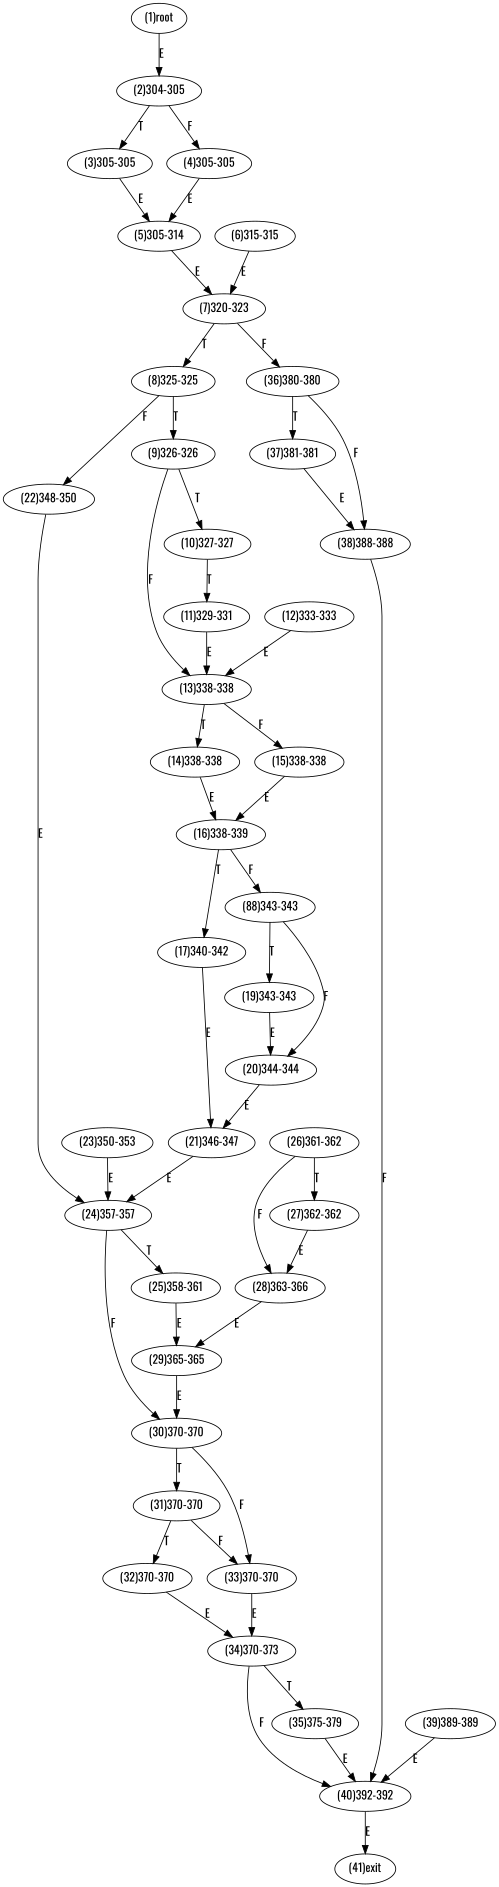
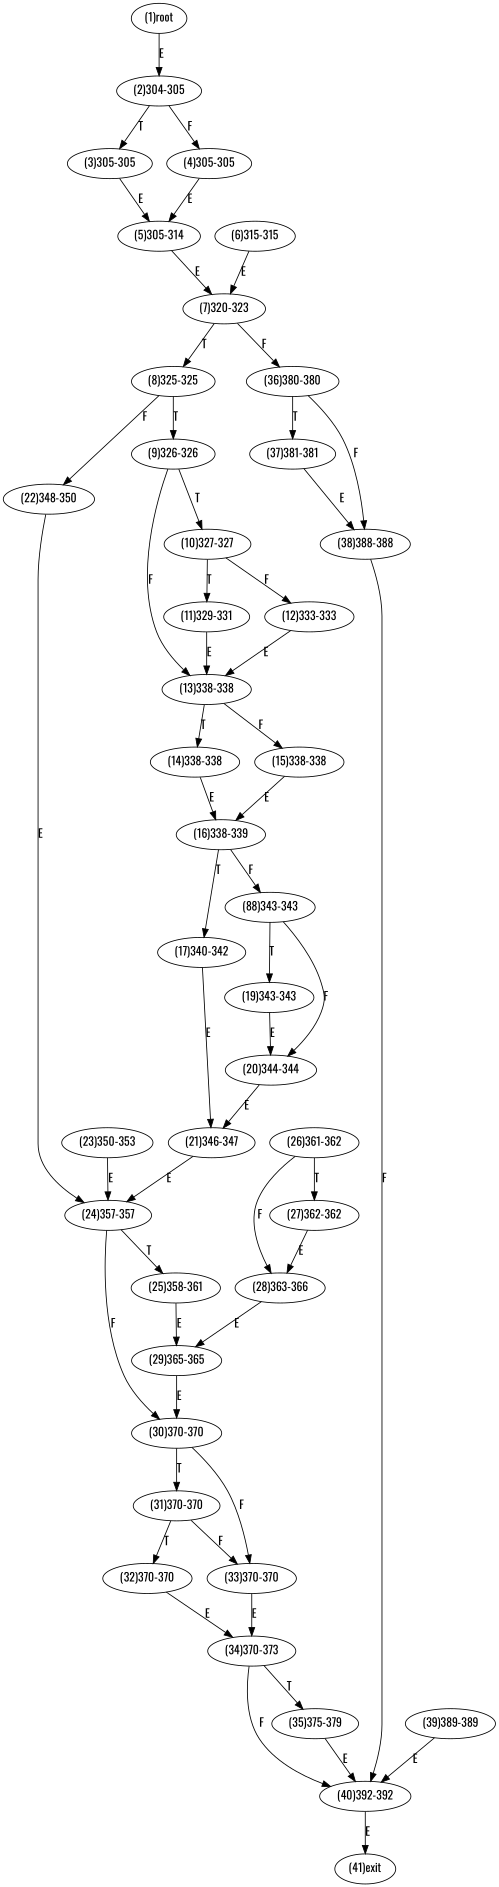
edge "(10)327-327" -> "(12)333-333": added, label "F"
